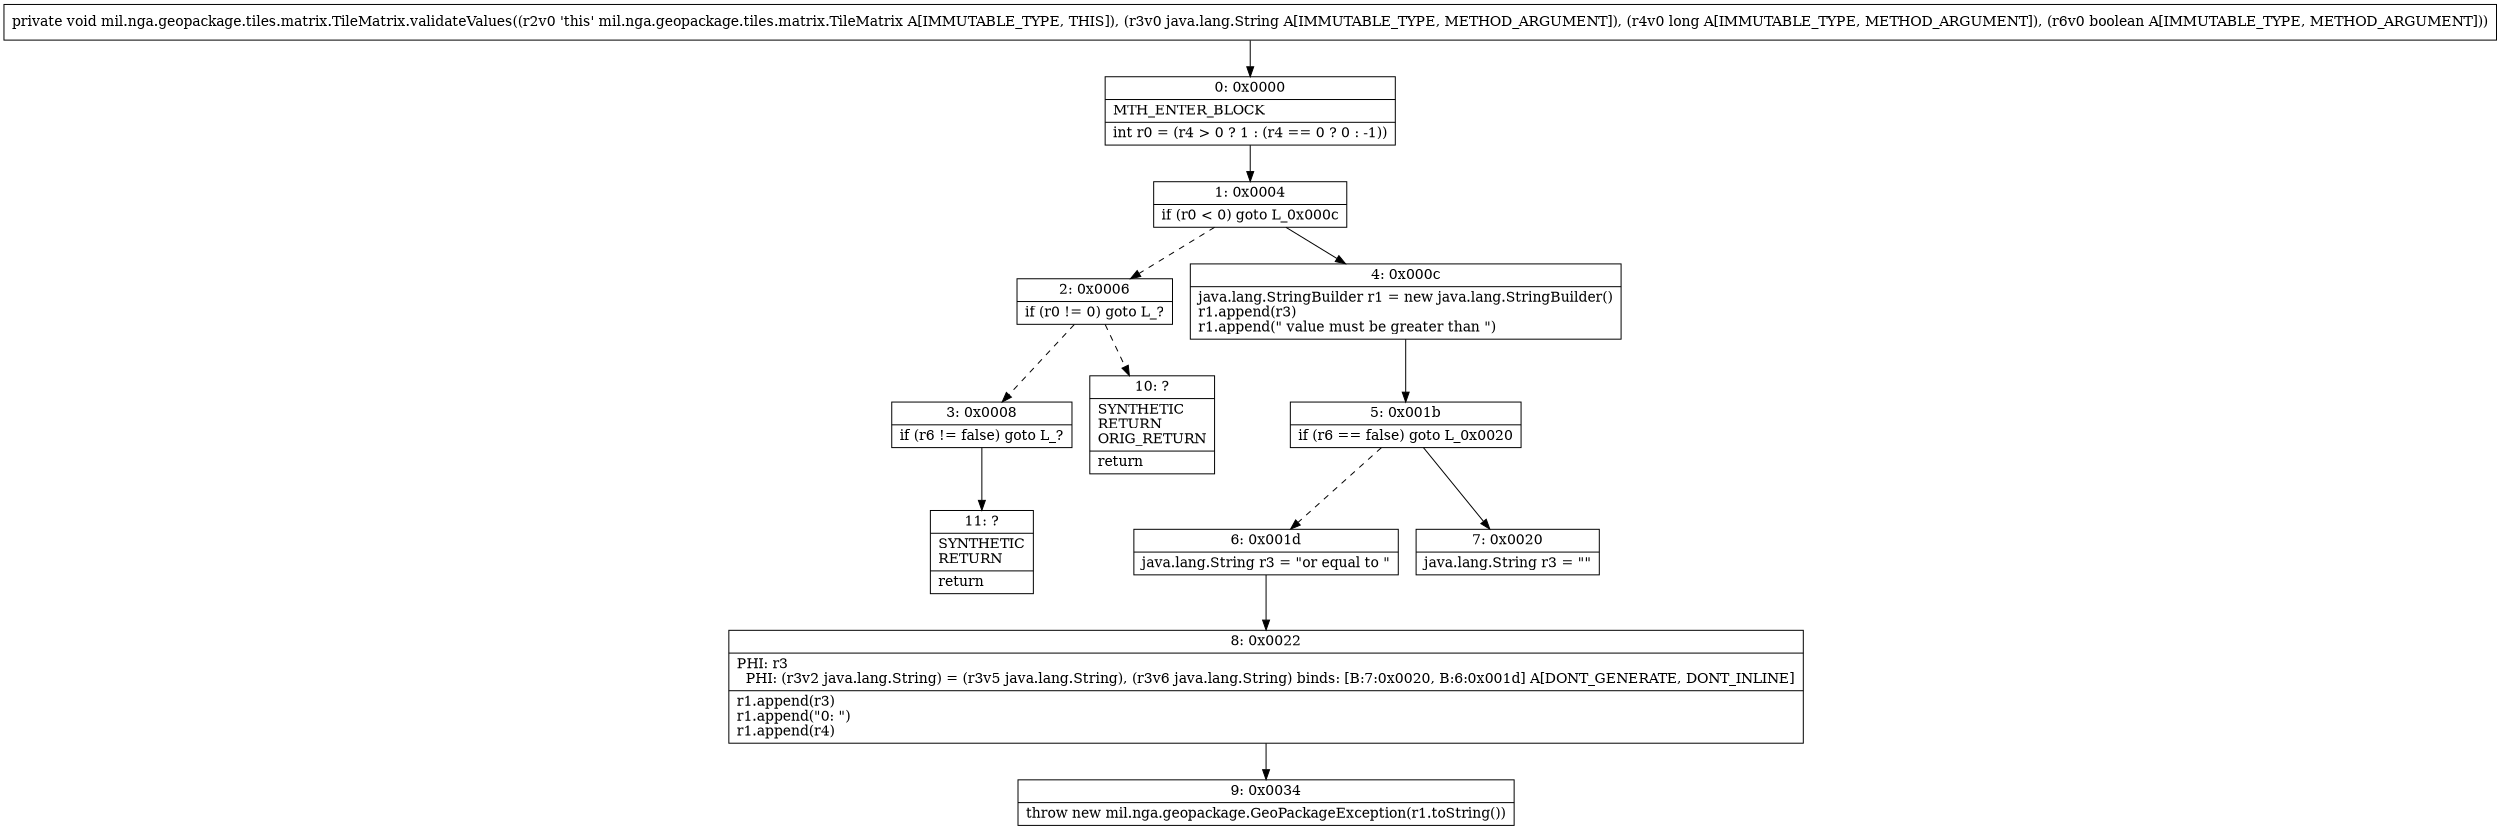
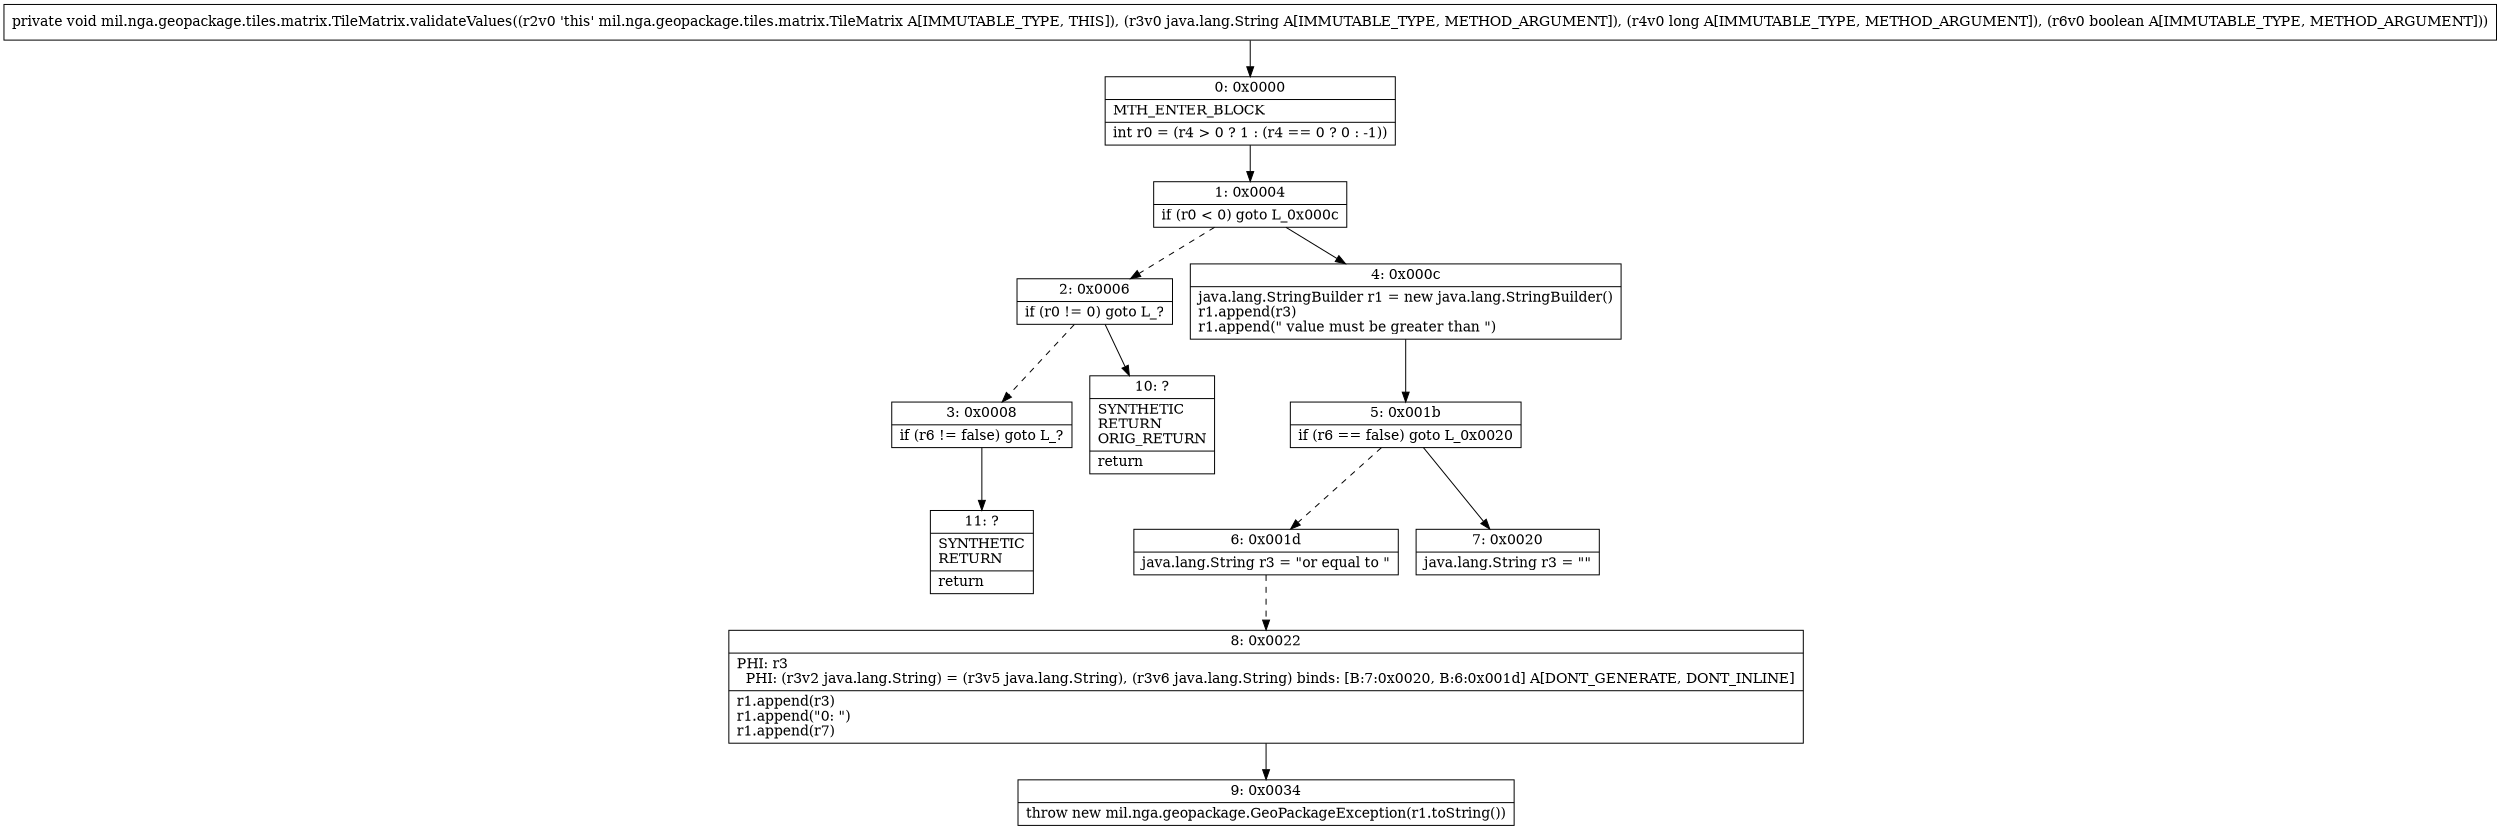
edge "2: 0x0006" -> "10: ?": style dashed -> solid
edge "6: 0x001d" -> "8: 0x0022": style solid -> dashed
node "8: 0x0022": text "r1.append(r4)" -> "r1.append(r7)"
